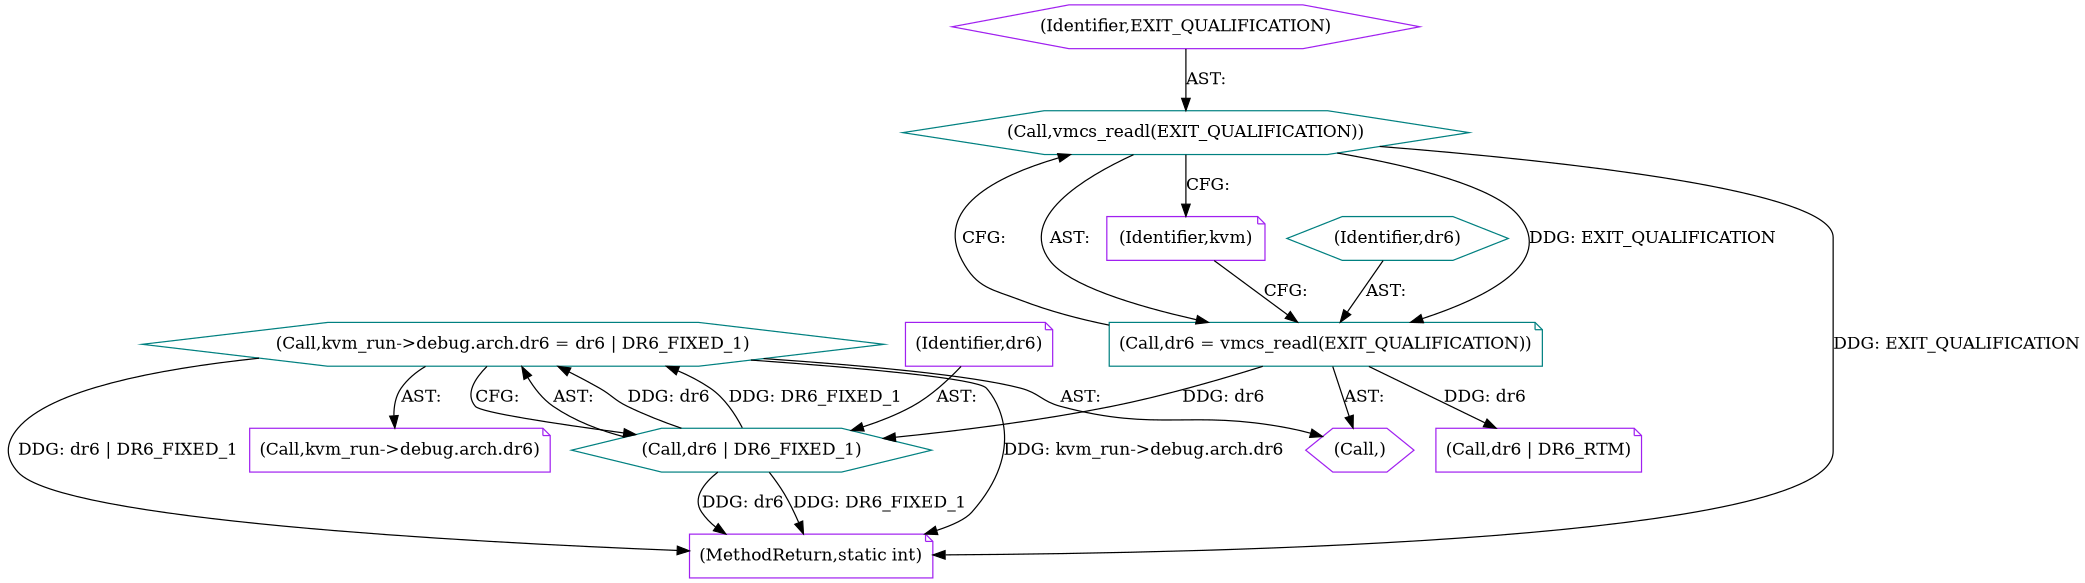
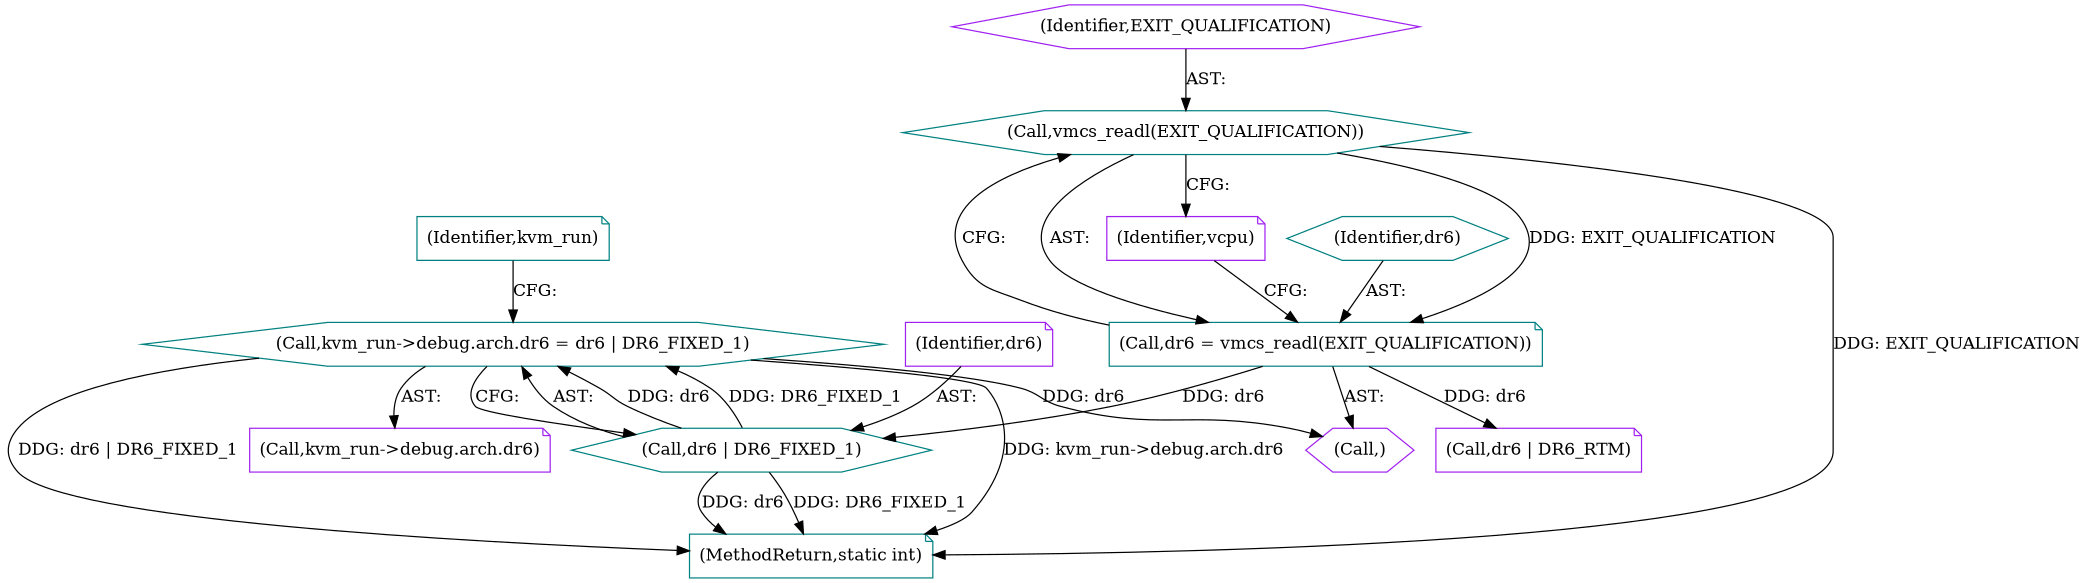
node "(Identifier,kvm_run)": added
node "(Identifier,kvm)": label "(Identifier,kvm)" -> "(Identifier,vcpu)"
edge "(Call,kvm_run->debug.arch.dr6 = dr6 | DR6_FIXED_1)" -> "(Call,)": label "AST: " -> "DDG: dr6"
node "(MethodReturn,static int)": color purple -> teal
